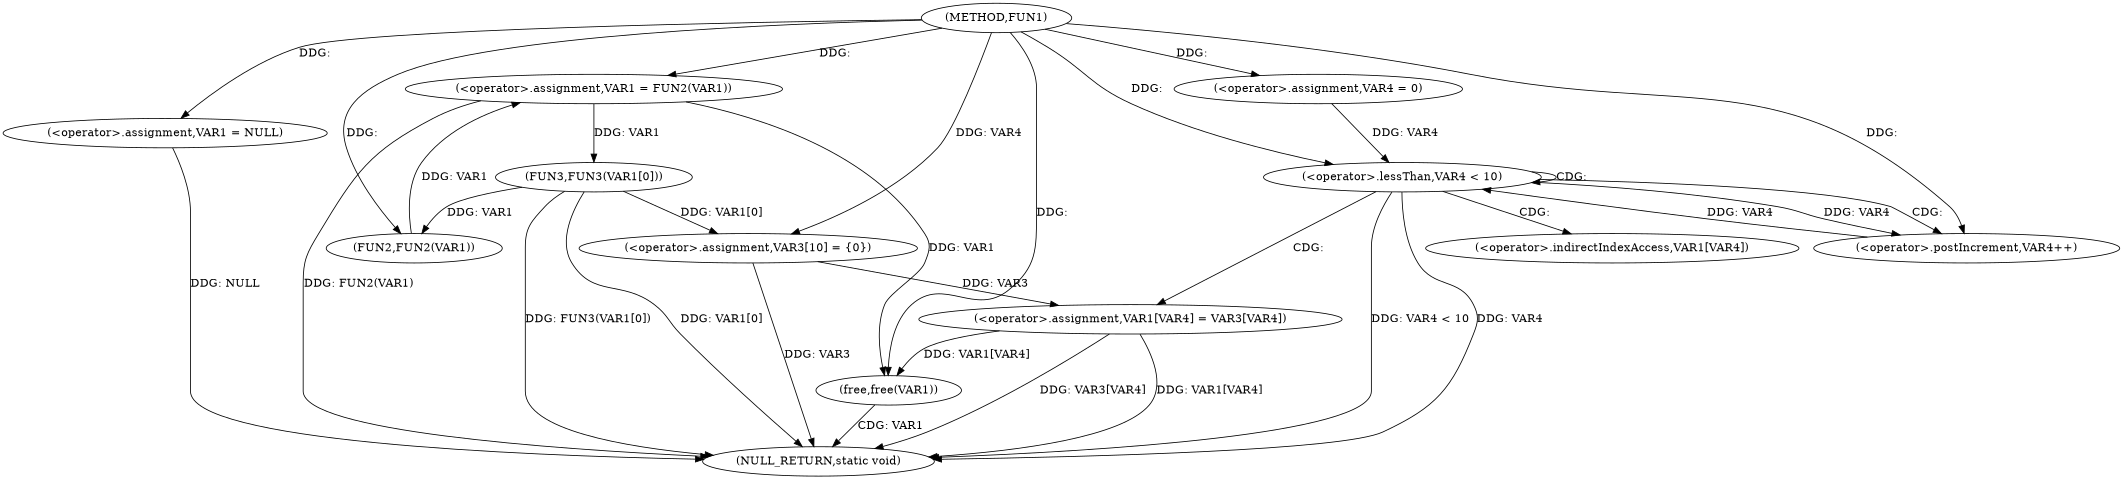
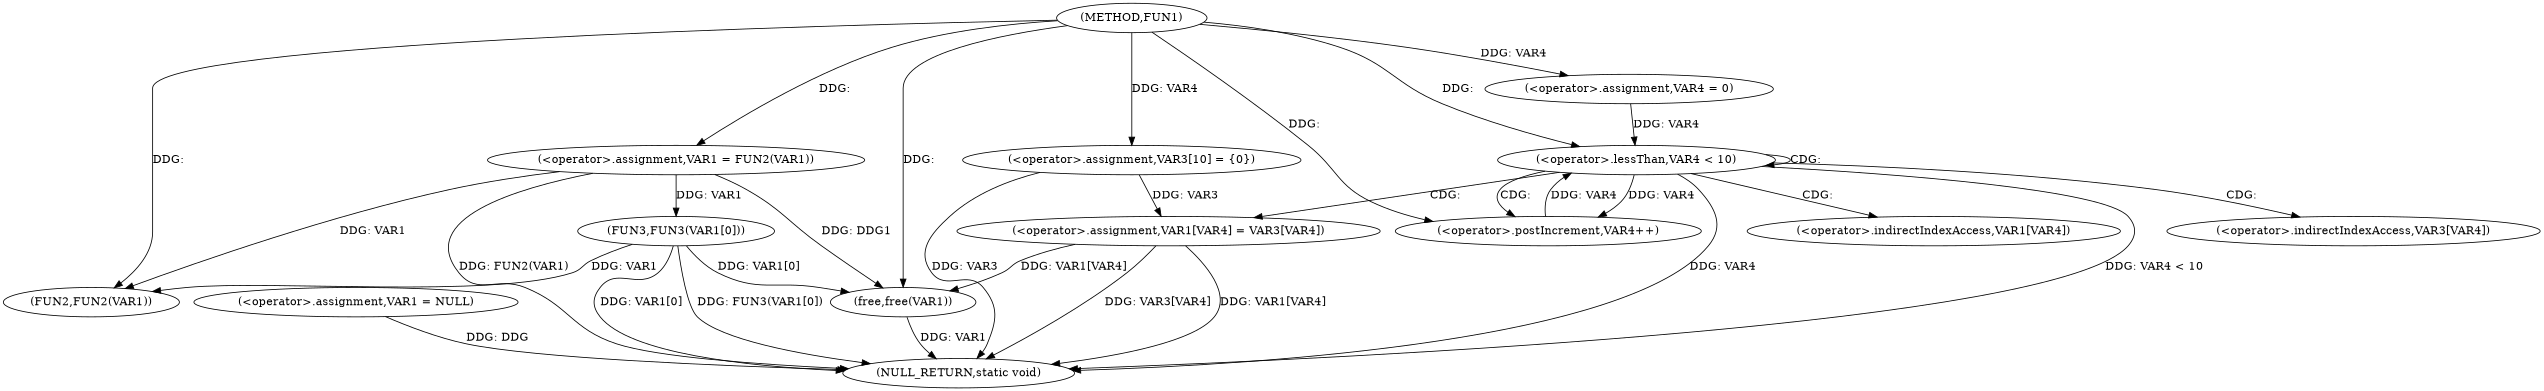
edge "(METHOD,FUN1)" -> "(<operator>.assignment,VAR1 = NULL)": removed, label "DDG:"
edge "(METHOD,FUN1)" -> "(<operator>.assignment,VAR4 = 0)": label "DDG: " -> "DDG: VAR4"
edge "(FUN2,FUN2(VAR1))" -> "(<operator>.assignment,VAR1 = FUN2(VAR1))": reversed
edge "(FUN3,FUN3(VAR1[0]))" -> "(<operator>.assignment,VAR3[10] = {0})": now "(FUN3,FUN3(VAR1[0]))" -> "(free,free(VAR1))"
node "(<operator>.indirectIndexAccess,VAR3[VAR4])": added
edge "(<operator>.assignment,VAR1 = FUN2(VAR1))" -> "(free,free(VAR1))": label "DDG: VAR1" -> "DDG: DDG1"
edge "(<operator>.assignment,VAR1 = NULL)" -> "(NULL_RETURN,static void)": label "DDG: NULL" -> "DDG: DDG"
edge "(free,free(VAR1))" -> "(NULL_RETURN,static void)": label "CDG: VAR1" -> "DDG: VAR1"
